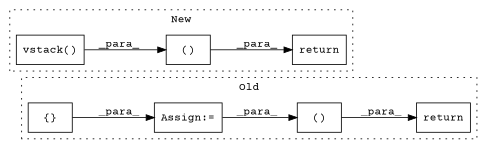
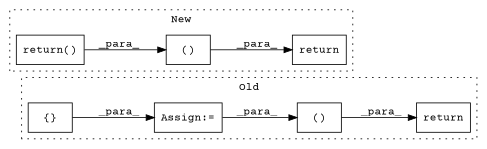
node "vstack()": label "vstack()" -> "return()"
